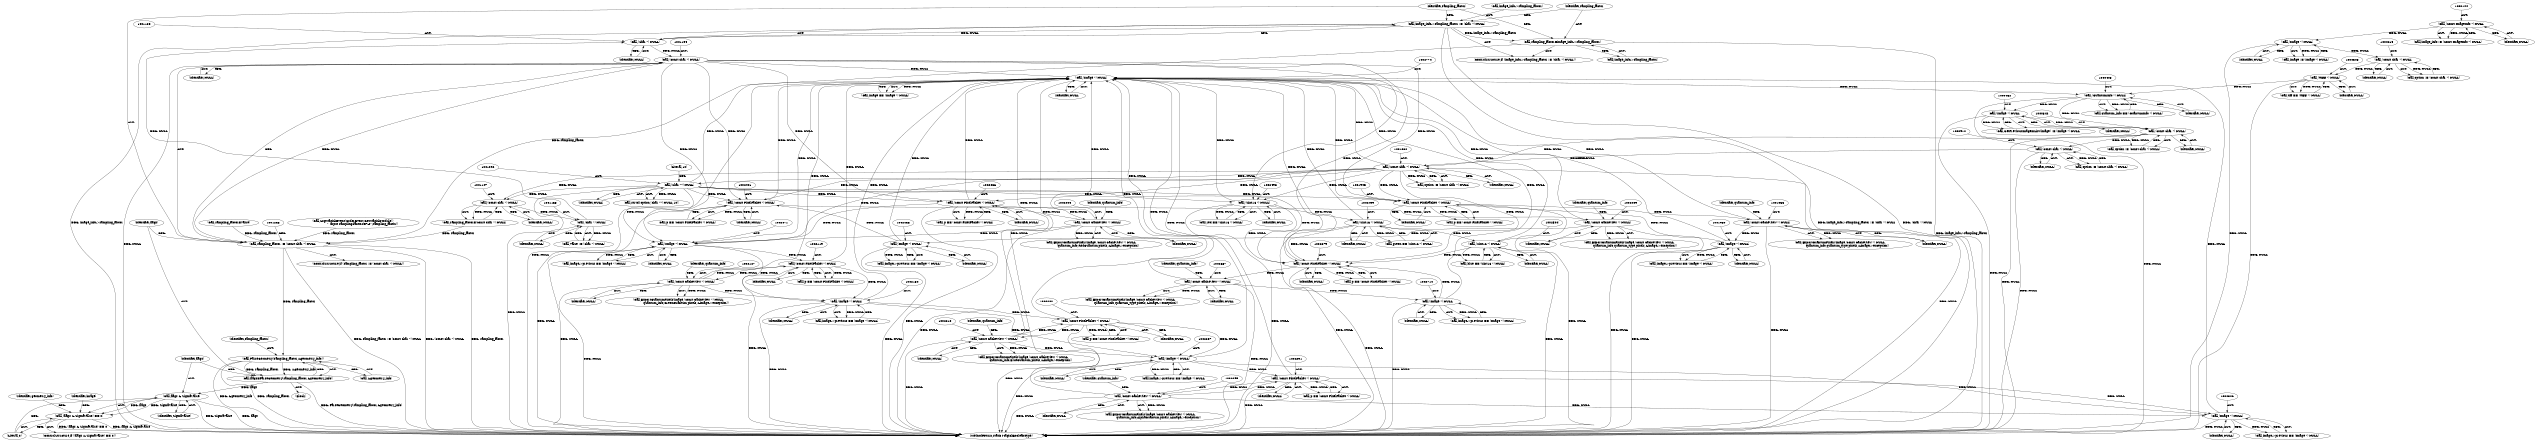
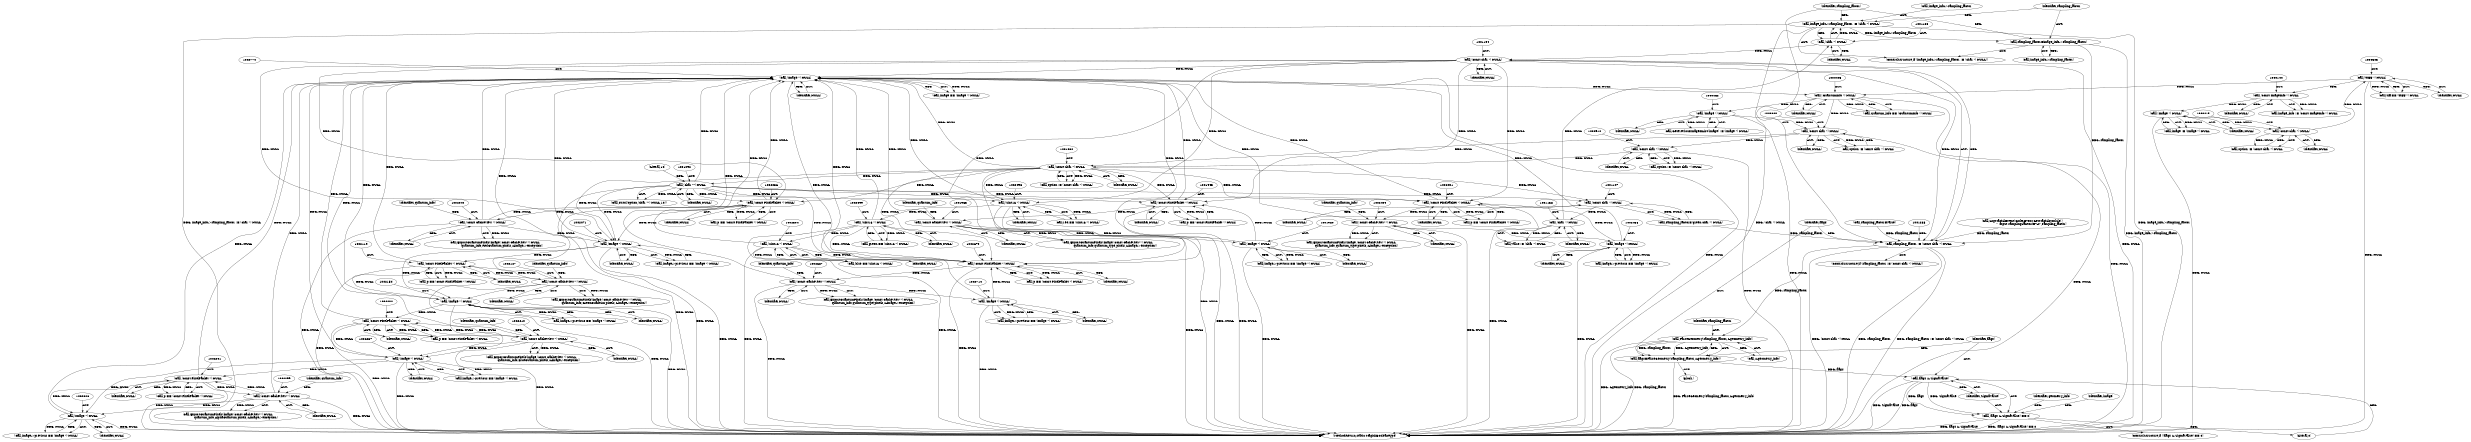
edge "(Call,image_info != (const ImageInfo *) NULL)" -> "(Call,(const ImageInfo *) NULL)": now "(Call,(TIFF *) NULL)" -> "(Call,(const ImageInfo *) NULL)"
node "(Call,sampling_factor=(const char *) NULL)": label "(Call,sampling_factor=(const char *) NULL)" -> "(Call,sampling_factor=(green char *) NULL)"
edge "(Literal,0)" -> "(Call,(flags & SigmaValue) == 0)": now "(Identifier,SigmaValue)" -> "(Call,(flags & SigmaValue) == 0)"
